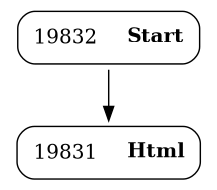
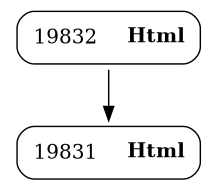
node "19832": text "Start" -> "Html"
